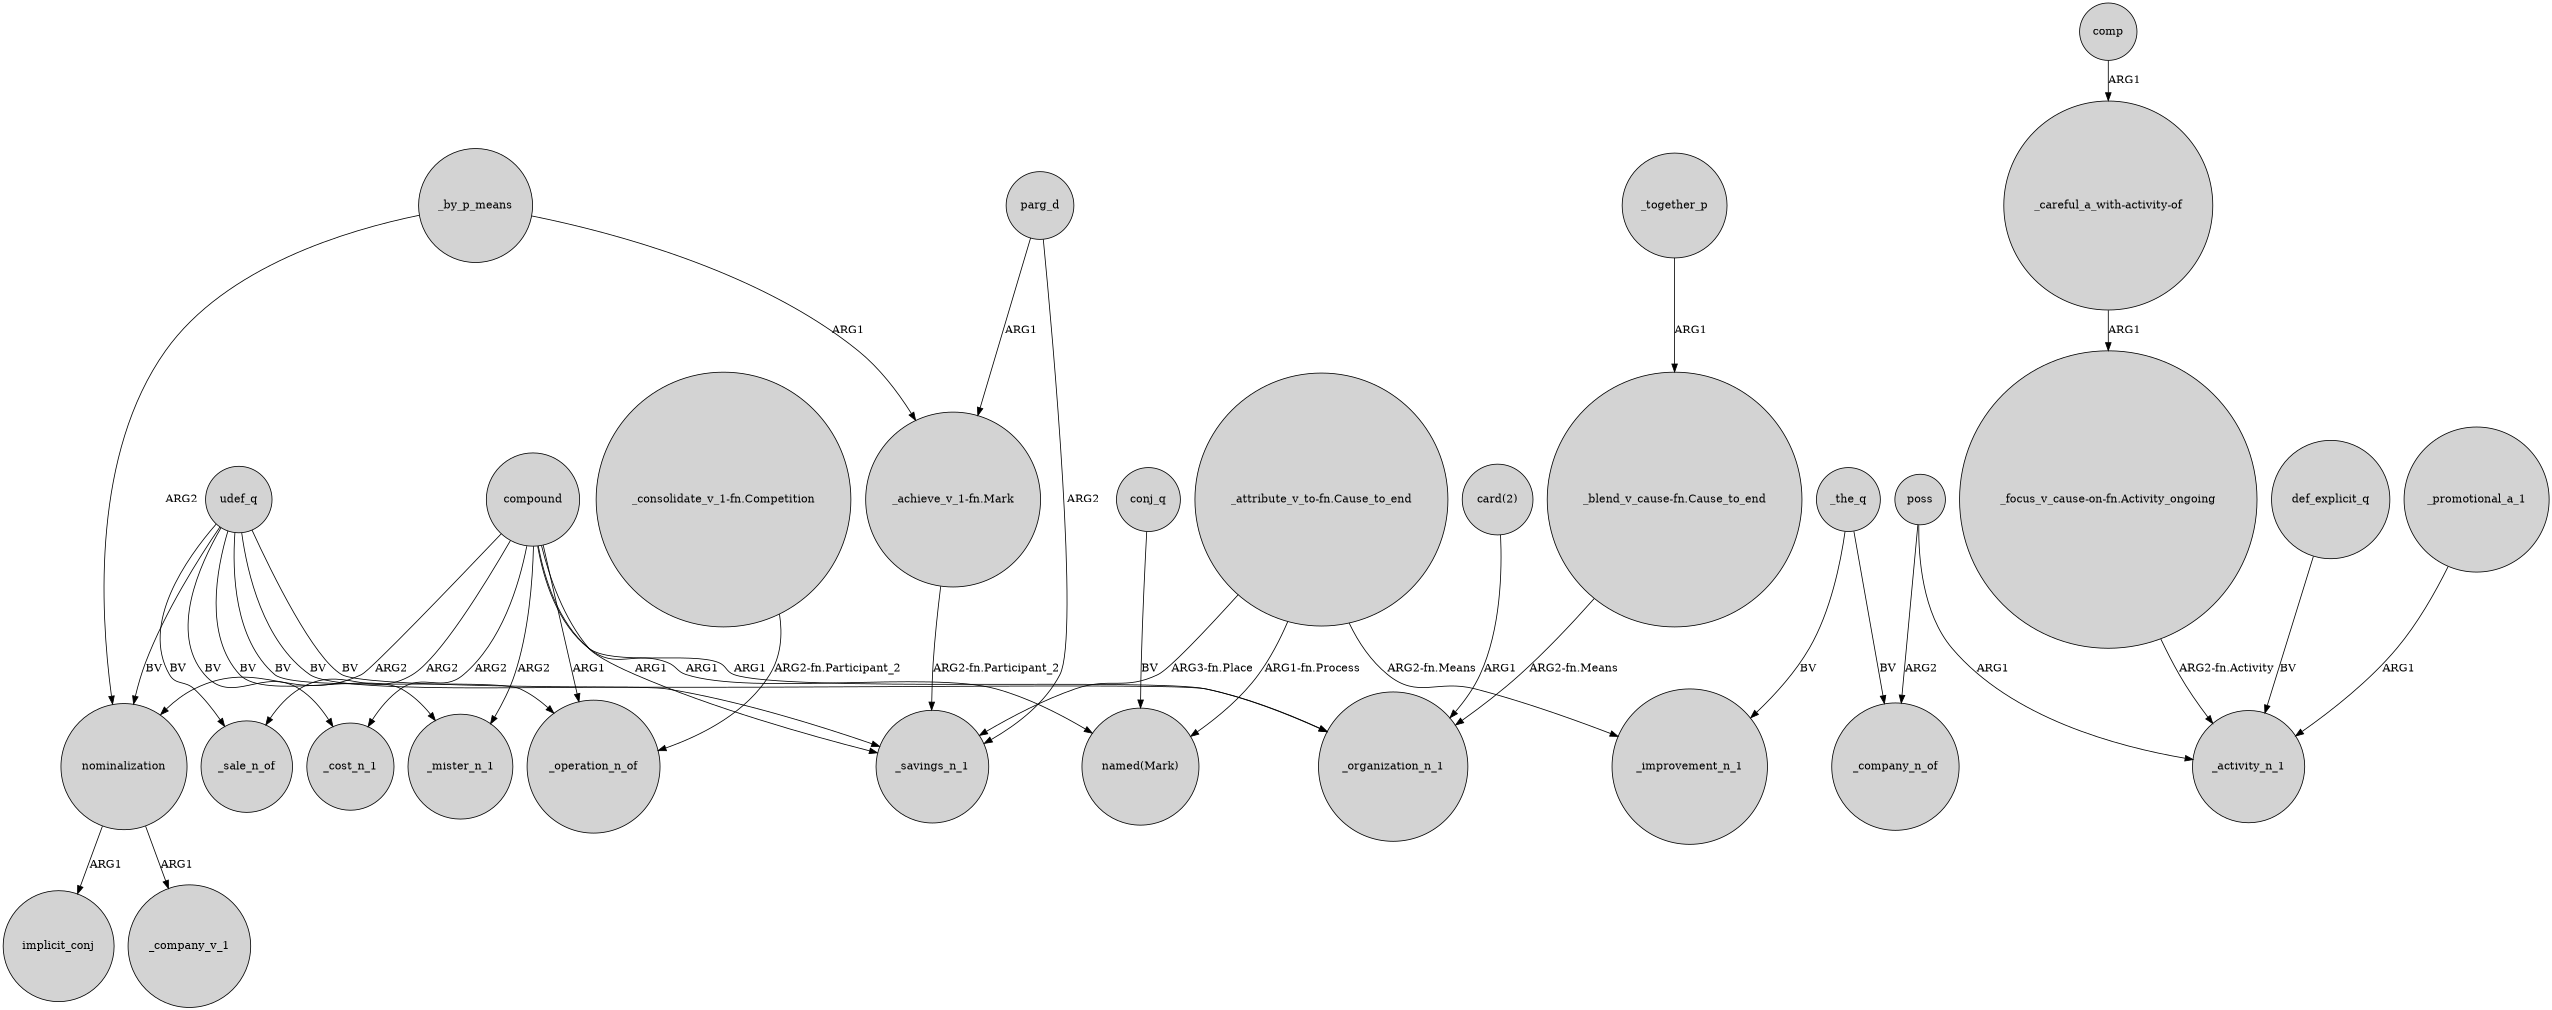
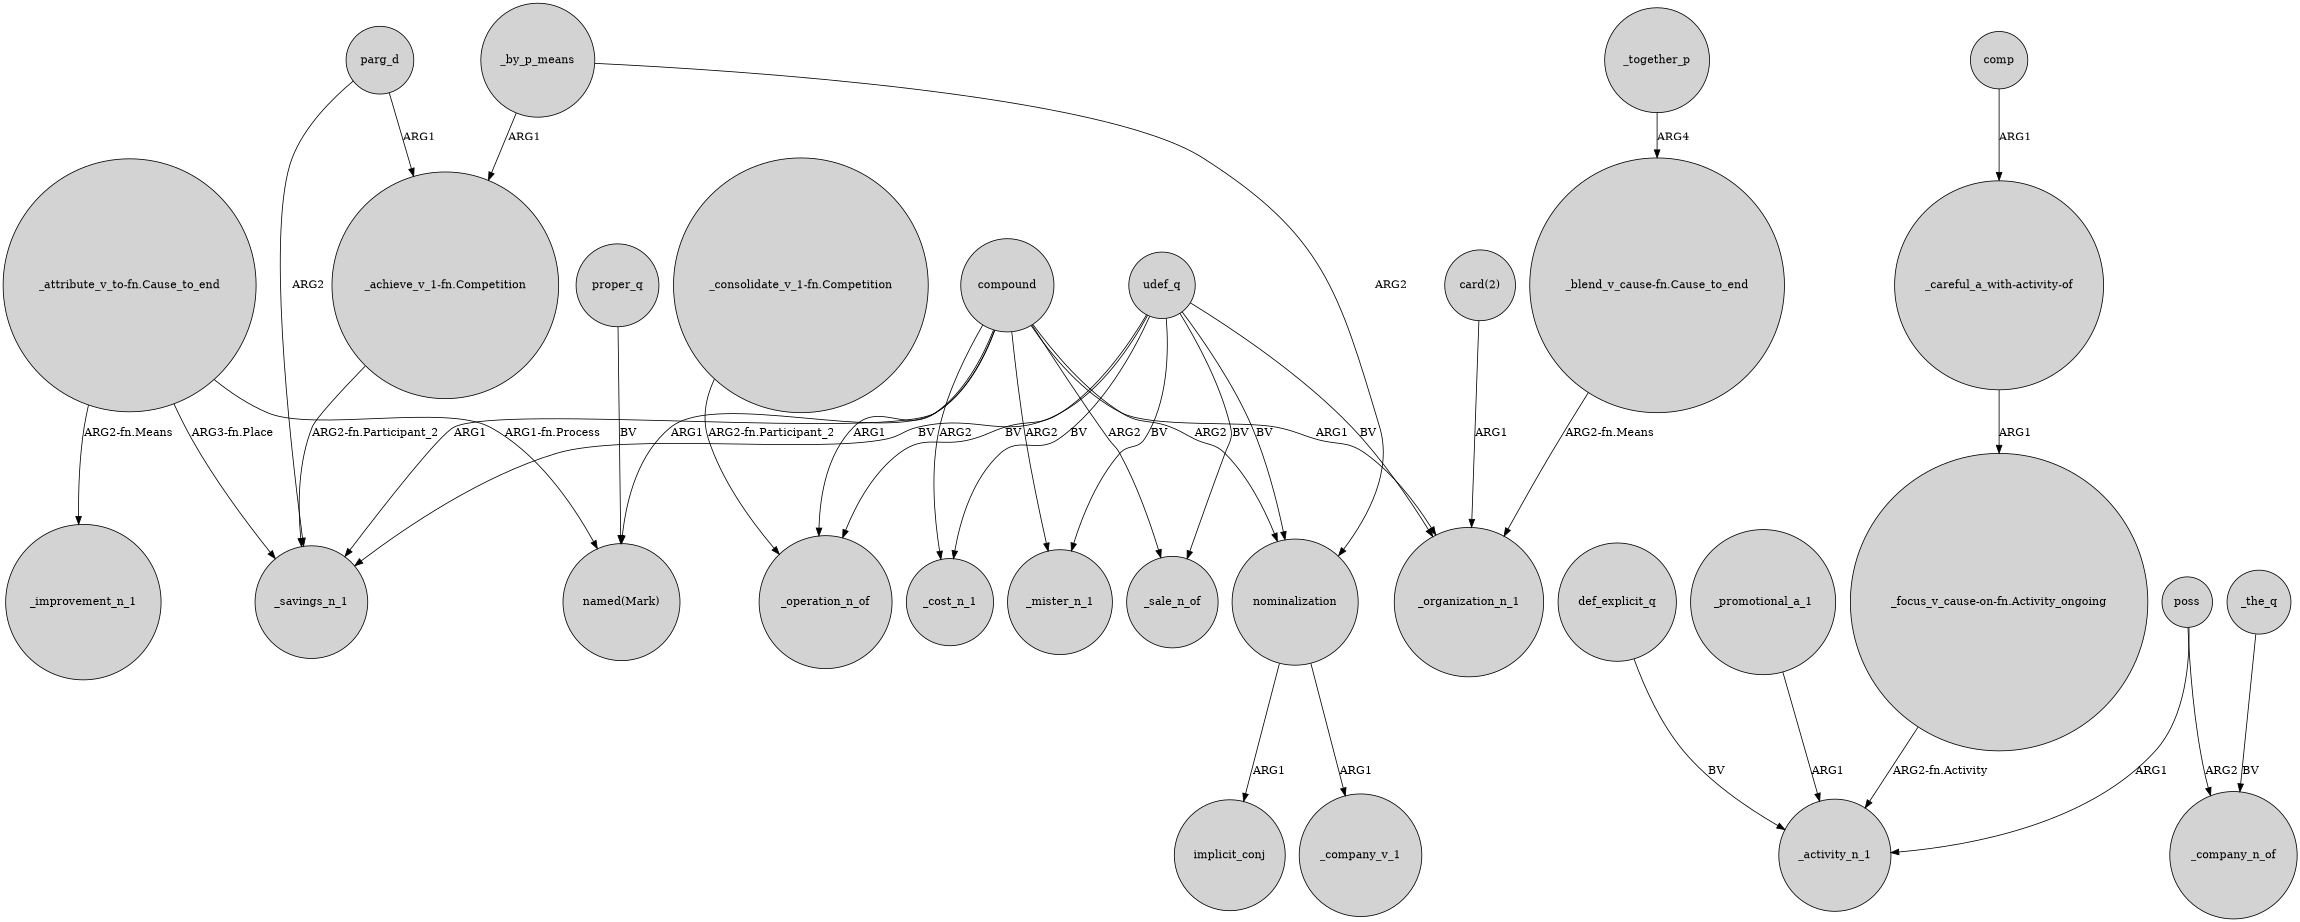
edge "_together_p" -> "_blend_v_cause-fn.Cause_to_end": label "ARG1" -> "ARG4"
node "_achieve_v_1-fn.Mark": label "_achieve_v_1-fn.Mark" -> "_achieve_v_1-fn.Competition"
node "conj_q": label "conj_q" -> "proper_q"
edge "_the_q" -> "_improvement_n_1": removed, label "BV"
